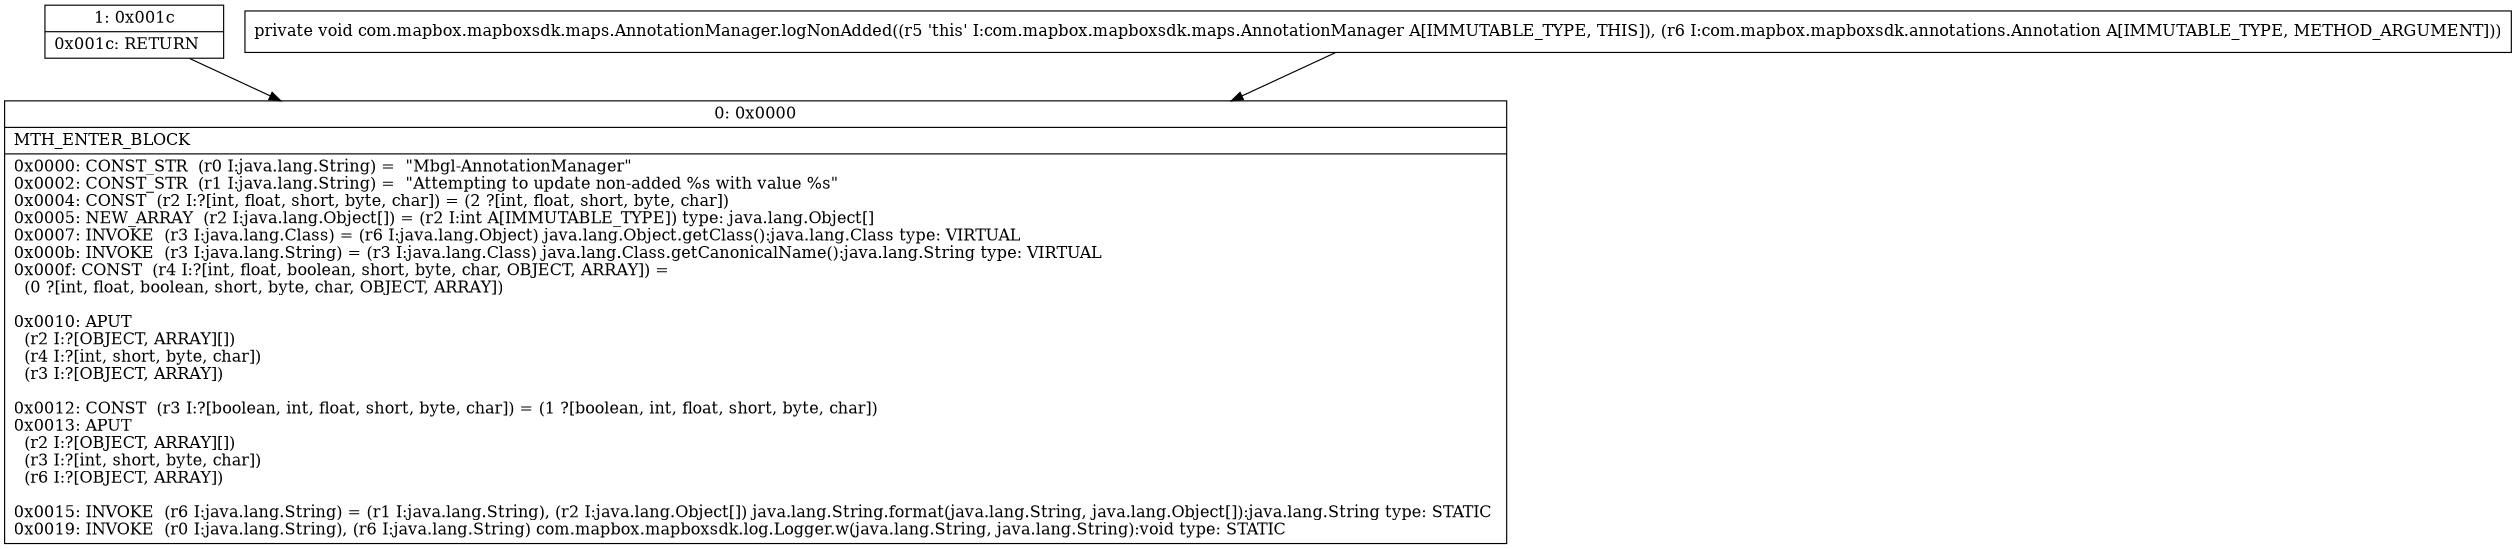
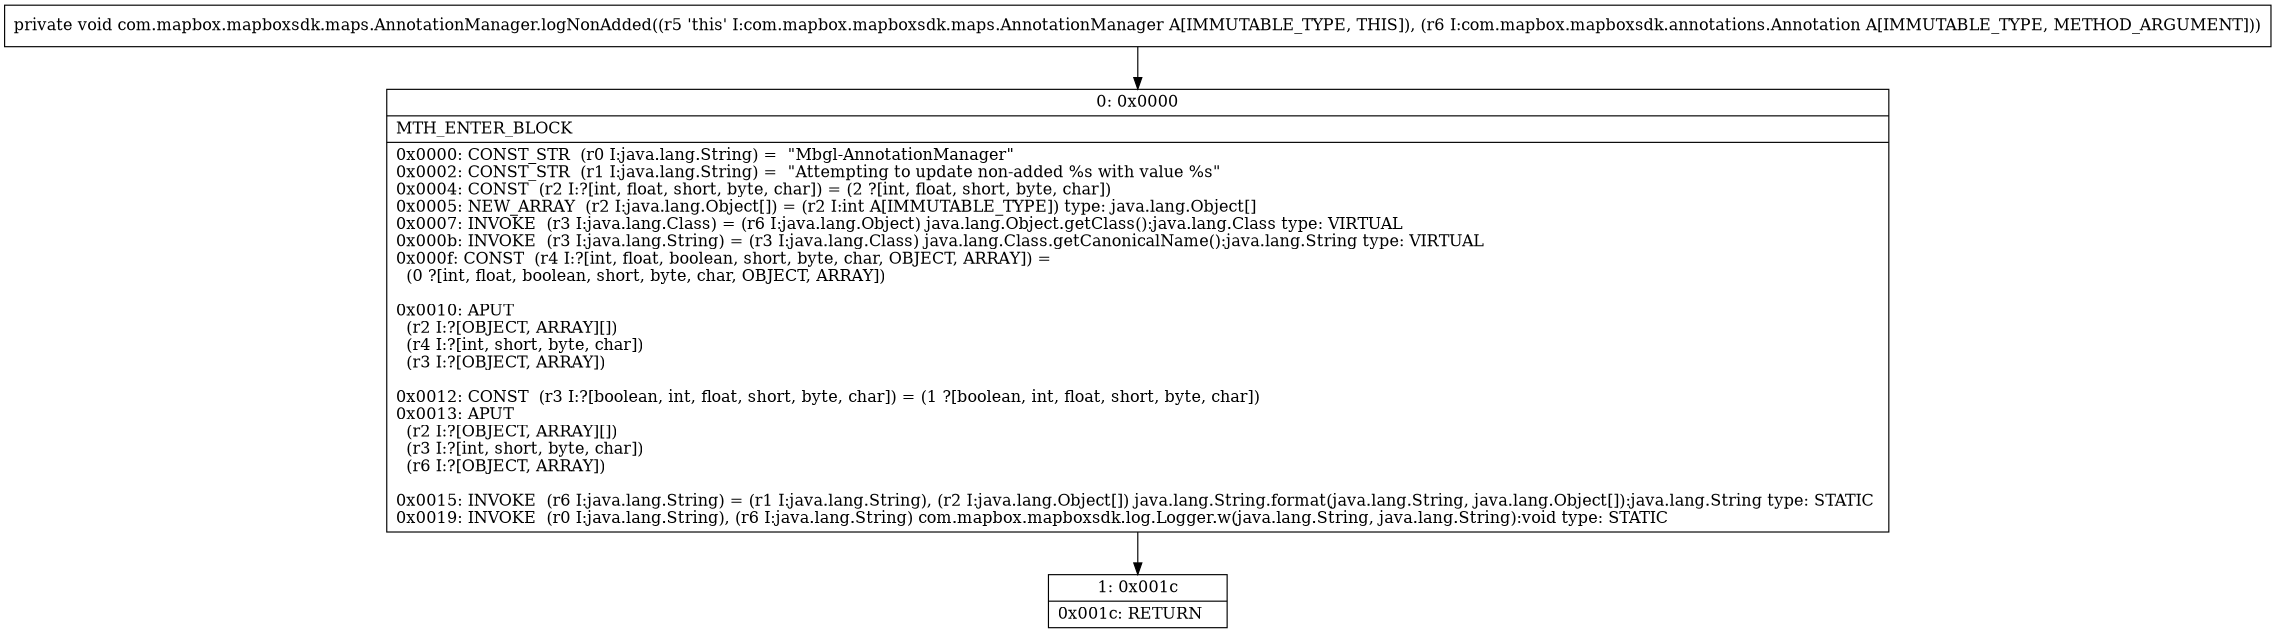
edge "1: 0x001c" -> "0: 0x0000": reversed
